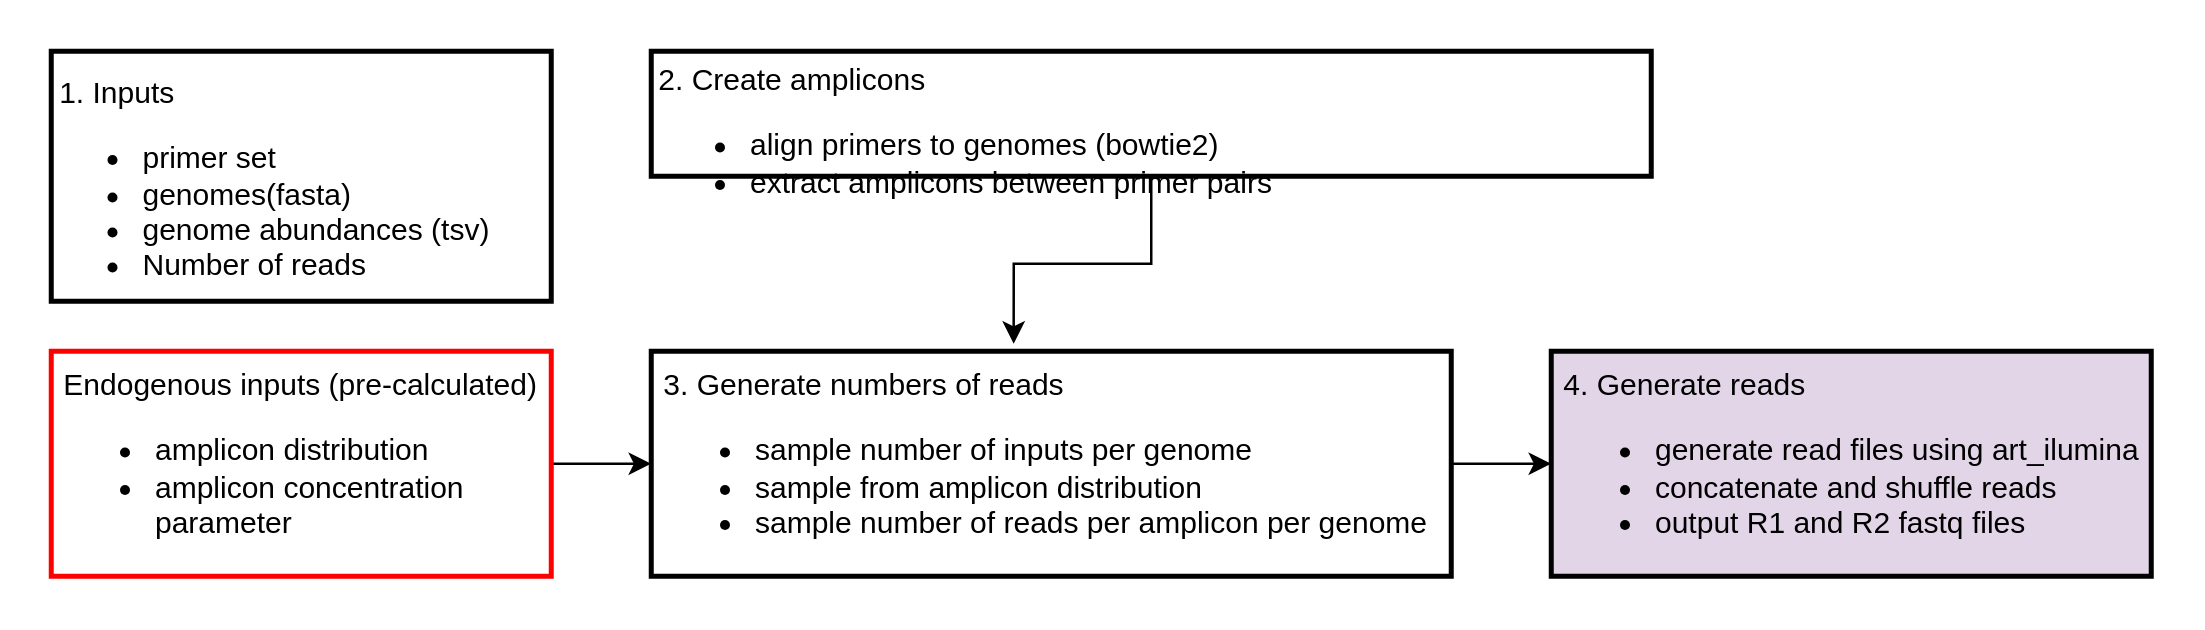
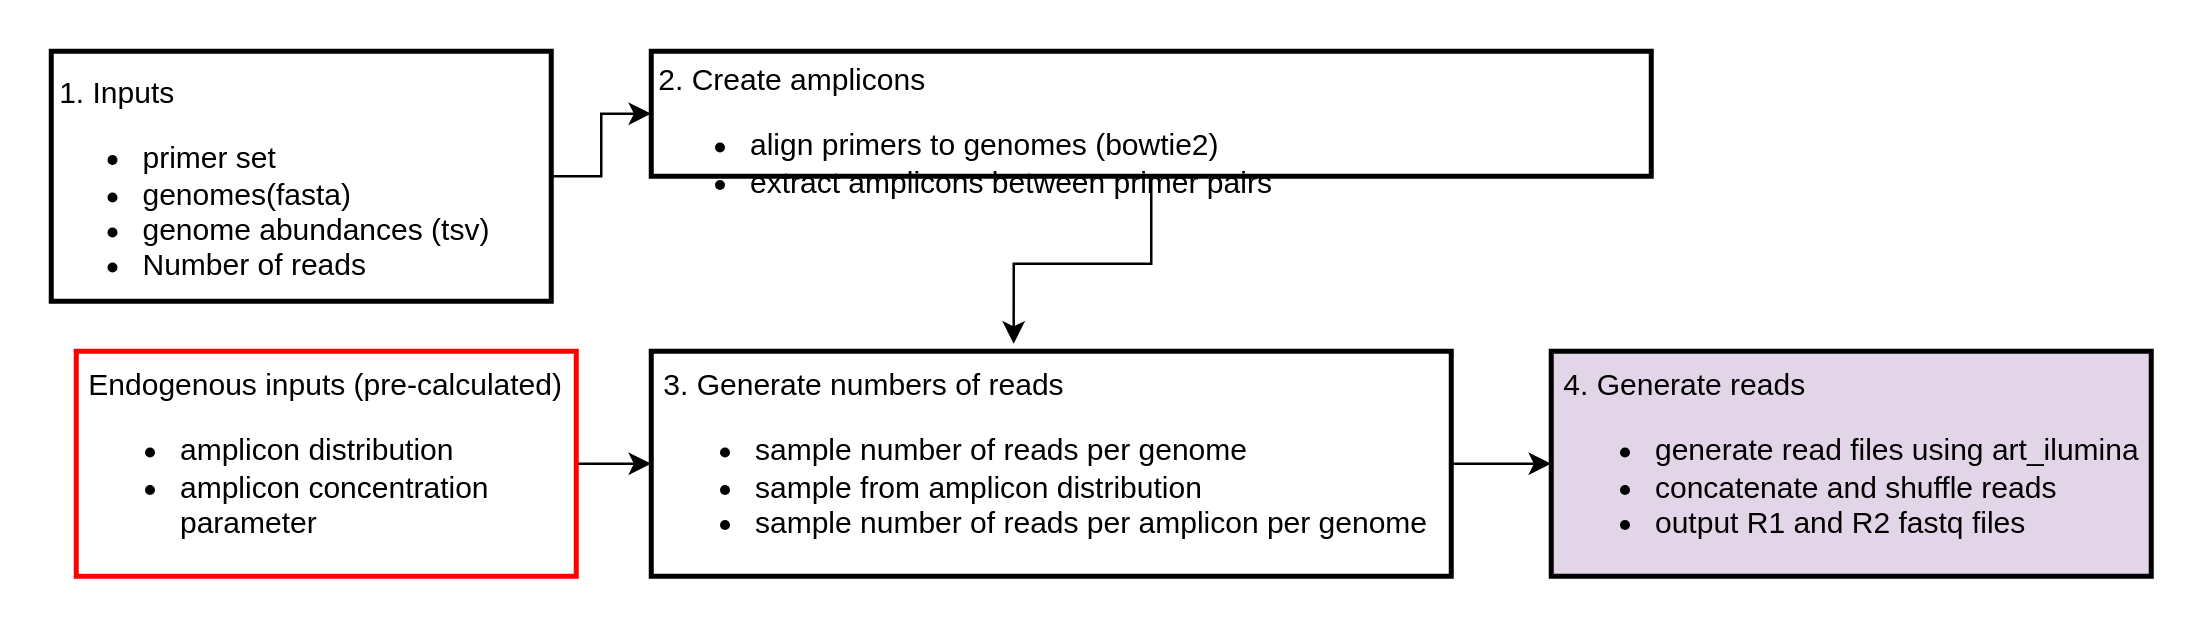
edge "1. Inputs primer set genomes(fasta) genome abundances (tsv) Number of reads" -> "2. Create amplicons align primers to genomes (bowtie2) extract amplicons between primer pairs": added
node "3. Generate numbers of reads sample number of inputs per genome sample from amplicon distribution sample number of reads per amplicon per genome": label "3. Generate numbers of reads sample number of inputs per genome sample from amplicon distribution sample number of reads per amplicon per genome" -> "3. Generate numbers of reads sample number of reads per genome sample from amplicon distribution sample number of reads per amplicon per genome"
node "Endogenous inputs (pre-calculated) amplicon distribution amplicon concentration parameter": moved (301, 464) -> (326, 464)
